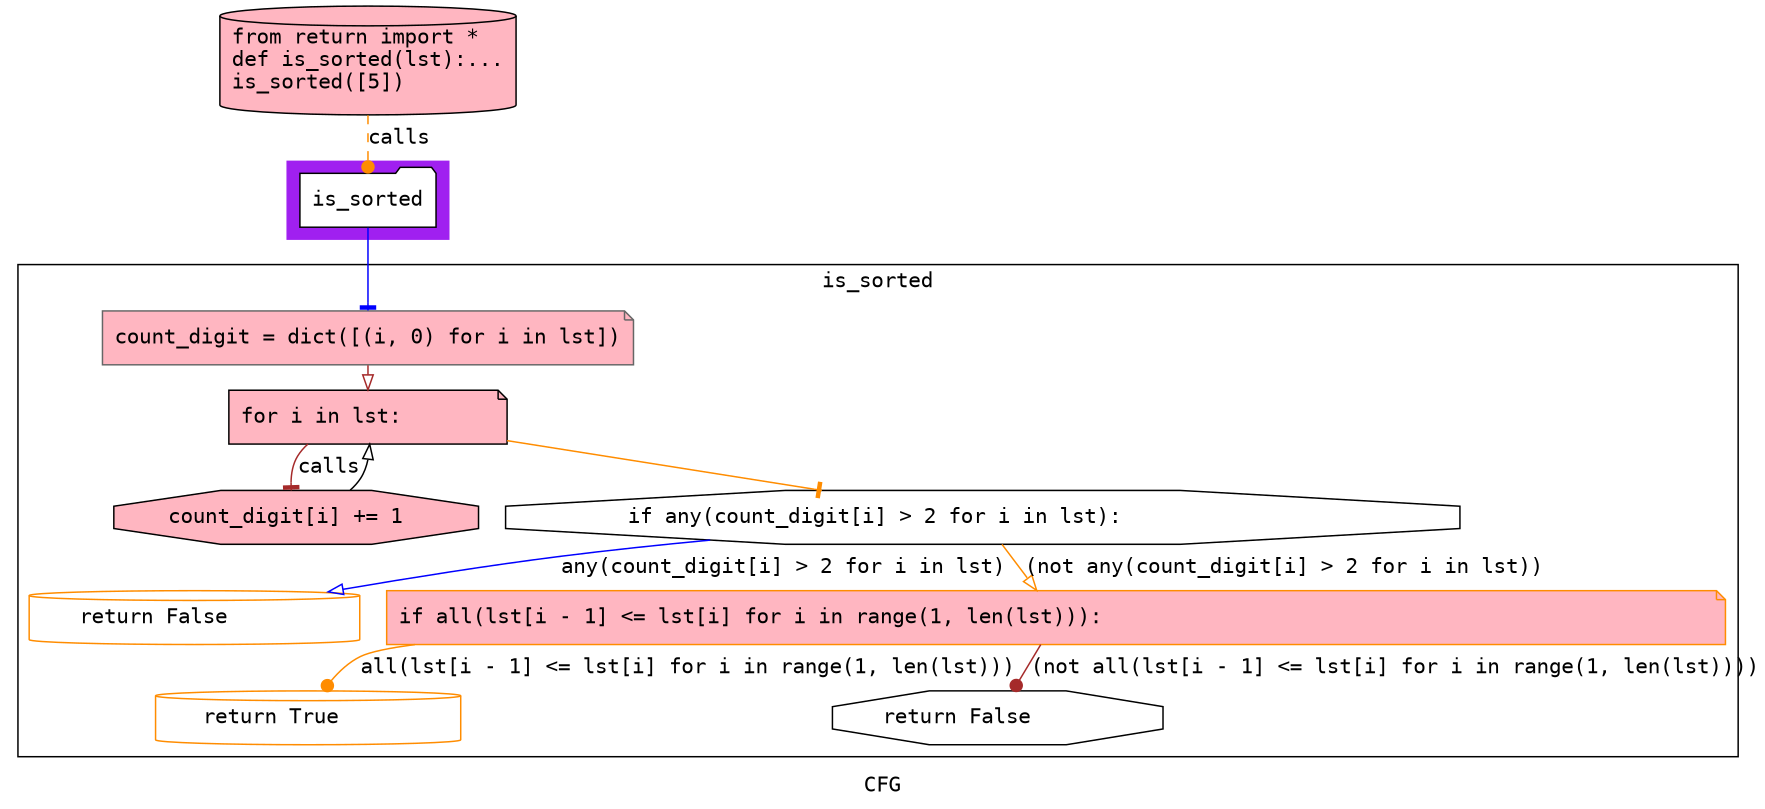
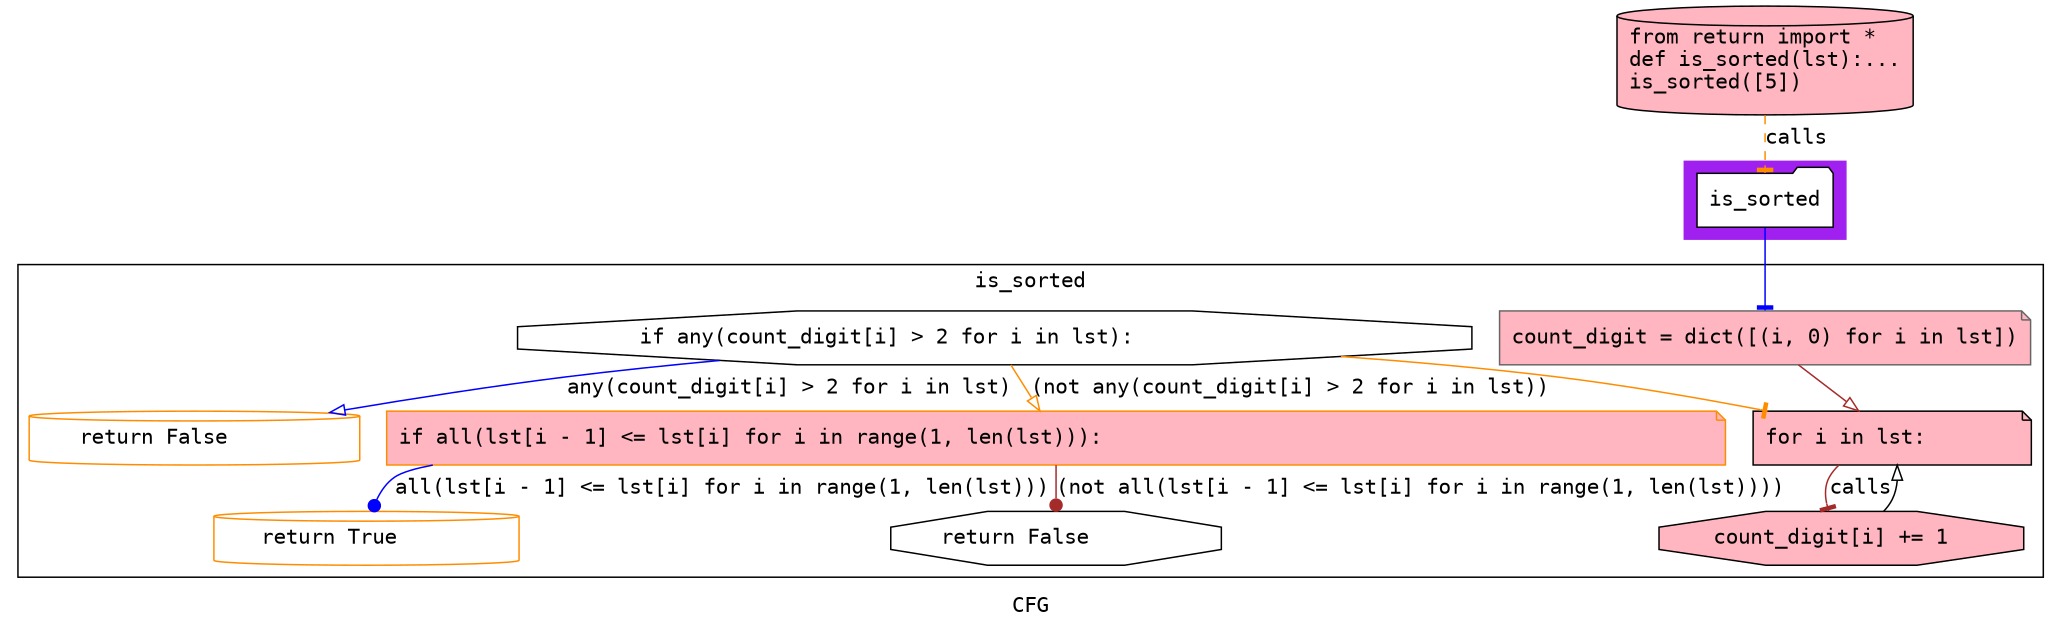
edge "from return import * def is_sorted(lst):... is_sorted([5])" -> "is_sorted": arrowhead dot -> tee
edge "for i in lst:" -> "if any(count_digit[i] > 2 for i in lst):": reversed
edge "if all(lst[i - 1] <= lst[i] for i in range(1, len(lst))):" -> "return True": color darkorange -> blue
